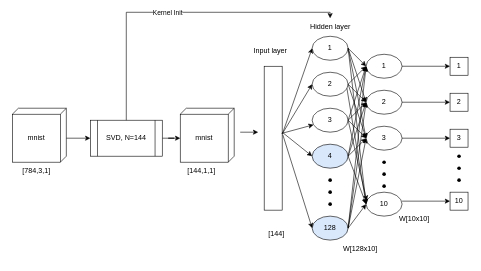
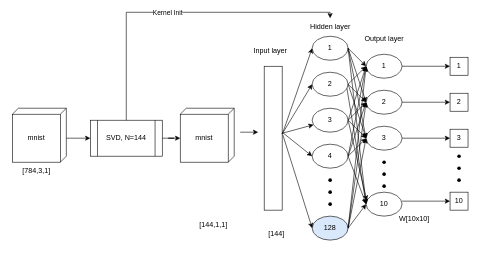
node "Output layer": added
node "4": fillcolor #dae8fc -> #ffffff
node "[144,1,1]": moved (201, 171) -> (213, 225)
node "W[128x10]": removed
